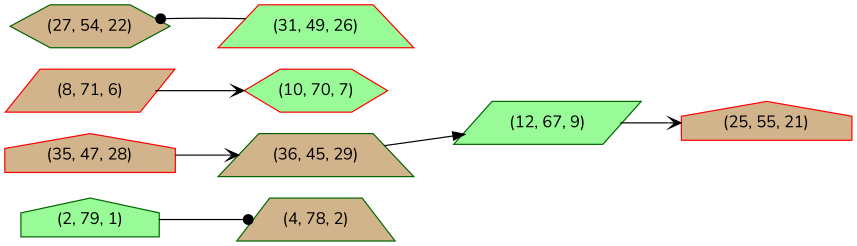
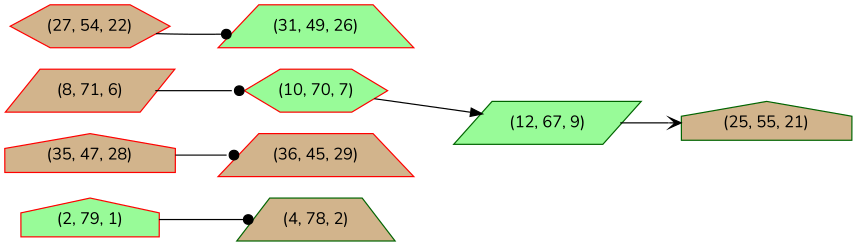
edge "(31, 49, 26)" -> "(27, 54, 22)": reversed
node "(27, 54, 22)": color darkgreen -> red
edge "(8, 71, 6)" -> "(10, 70, 7)": arrowhead vee -> dot
node "(25, 55, 21)": color red -> darkgreen
edge "(36, 45, 29)" -> "(12, 67, 9)": now "(10, 70, 7)" -> "(12, 67, 9)"
edge "(35, 47, 28)" -> "(36, 45, 29)": arrowhead vee -> dot
node "(36, 45, 29)": color darkgreen -> red
node "(2, 79, 1)": color darkgreen -> red
